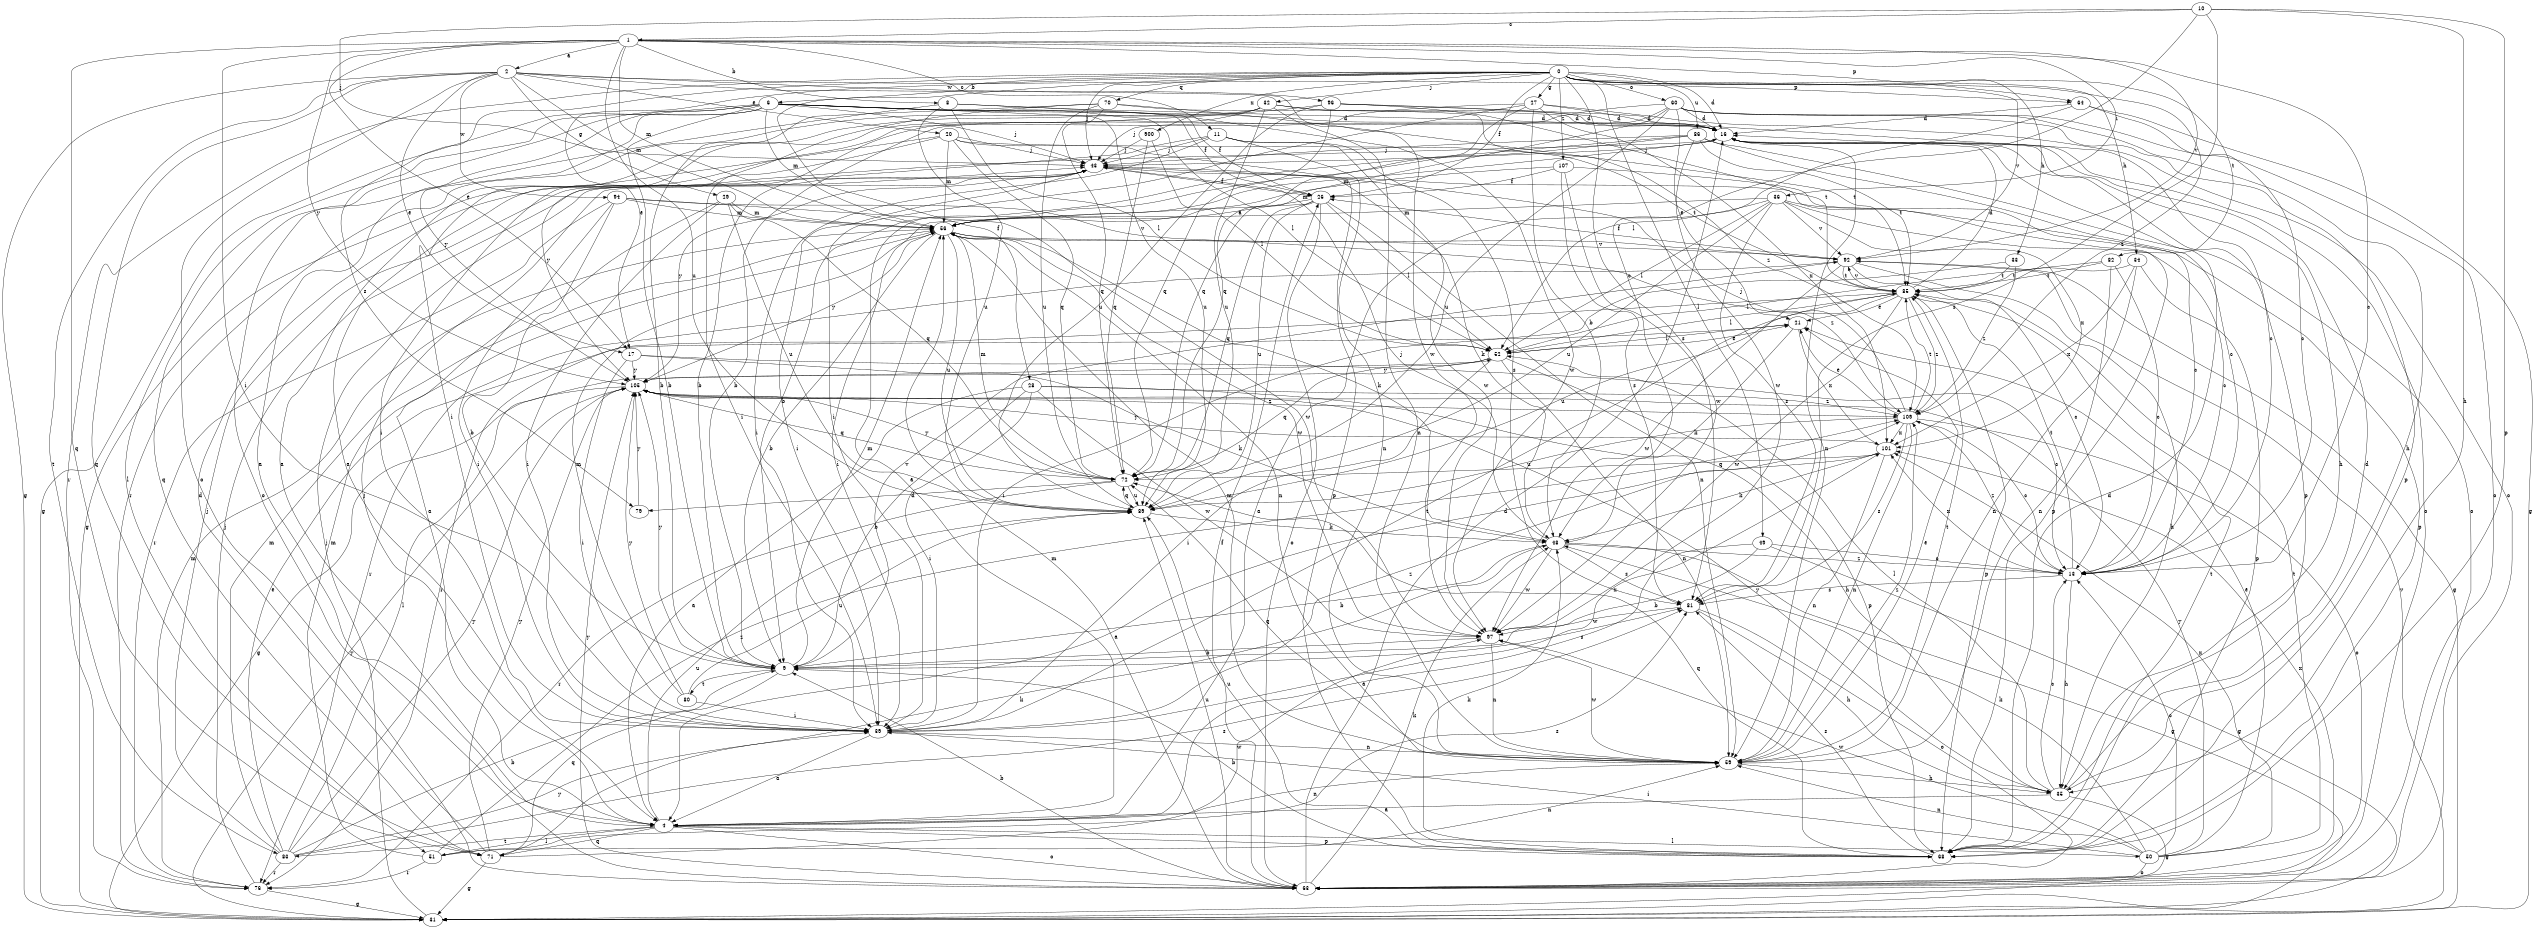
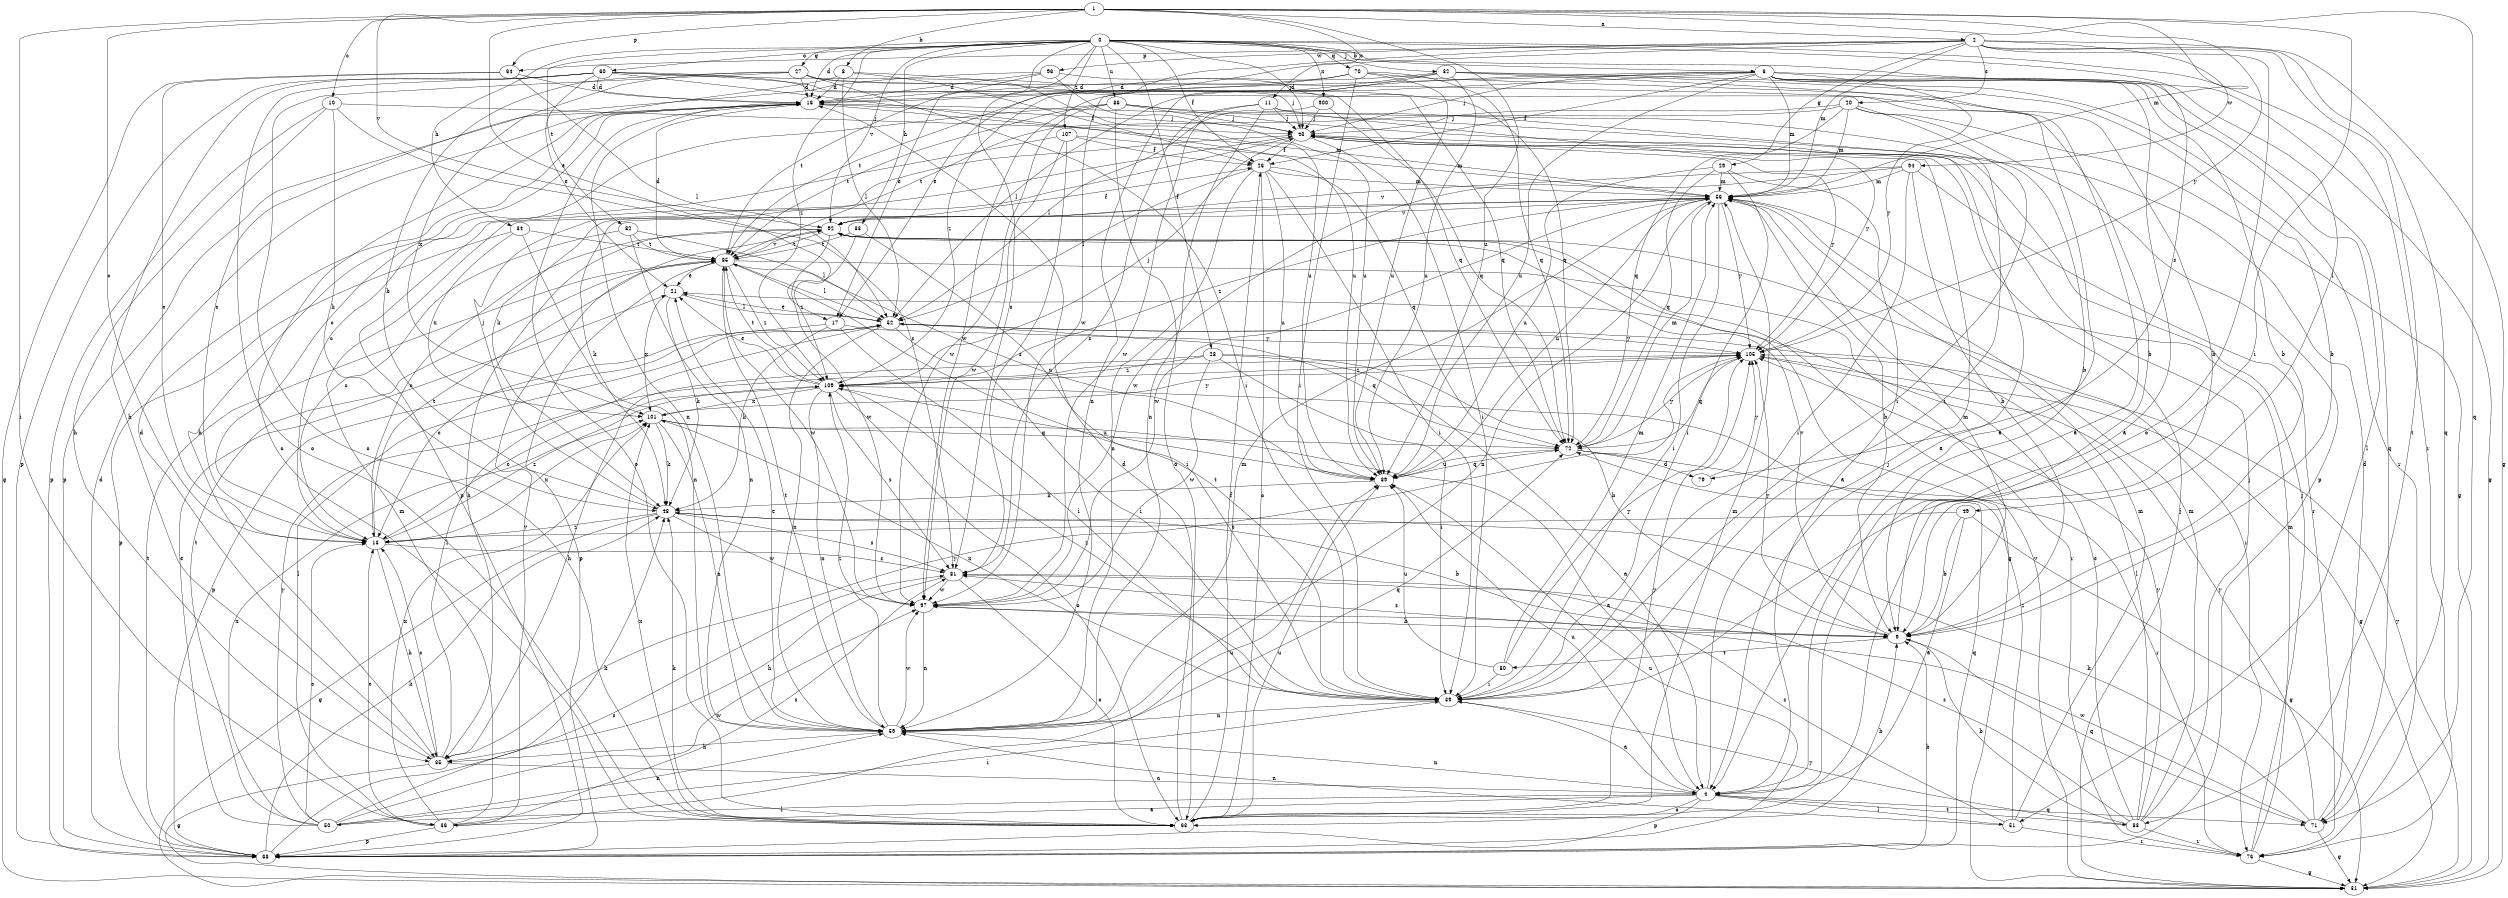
edge "10" -> "1": reversed
edge "96" -> "39": now "56" -> "39"
edge "26" -> "56": label "a" -> "m"
edge "10" -> "48": label "c" -> "k"
edge "36" -> "4": reversed
edge "50" -> "63": removed, label "o"
